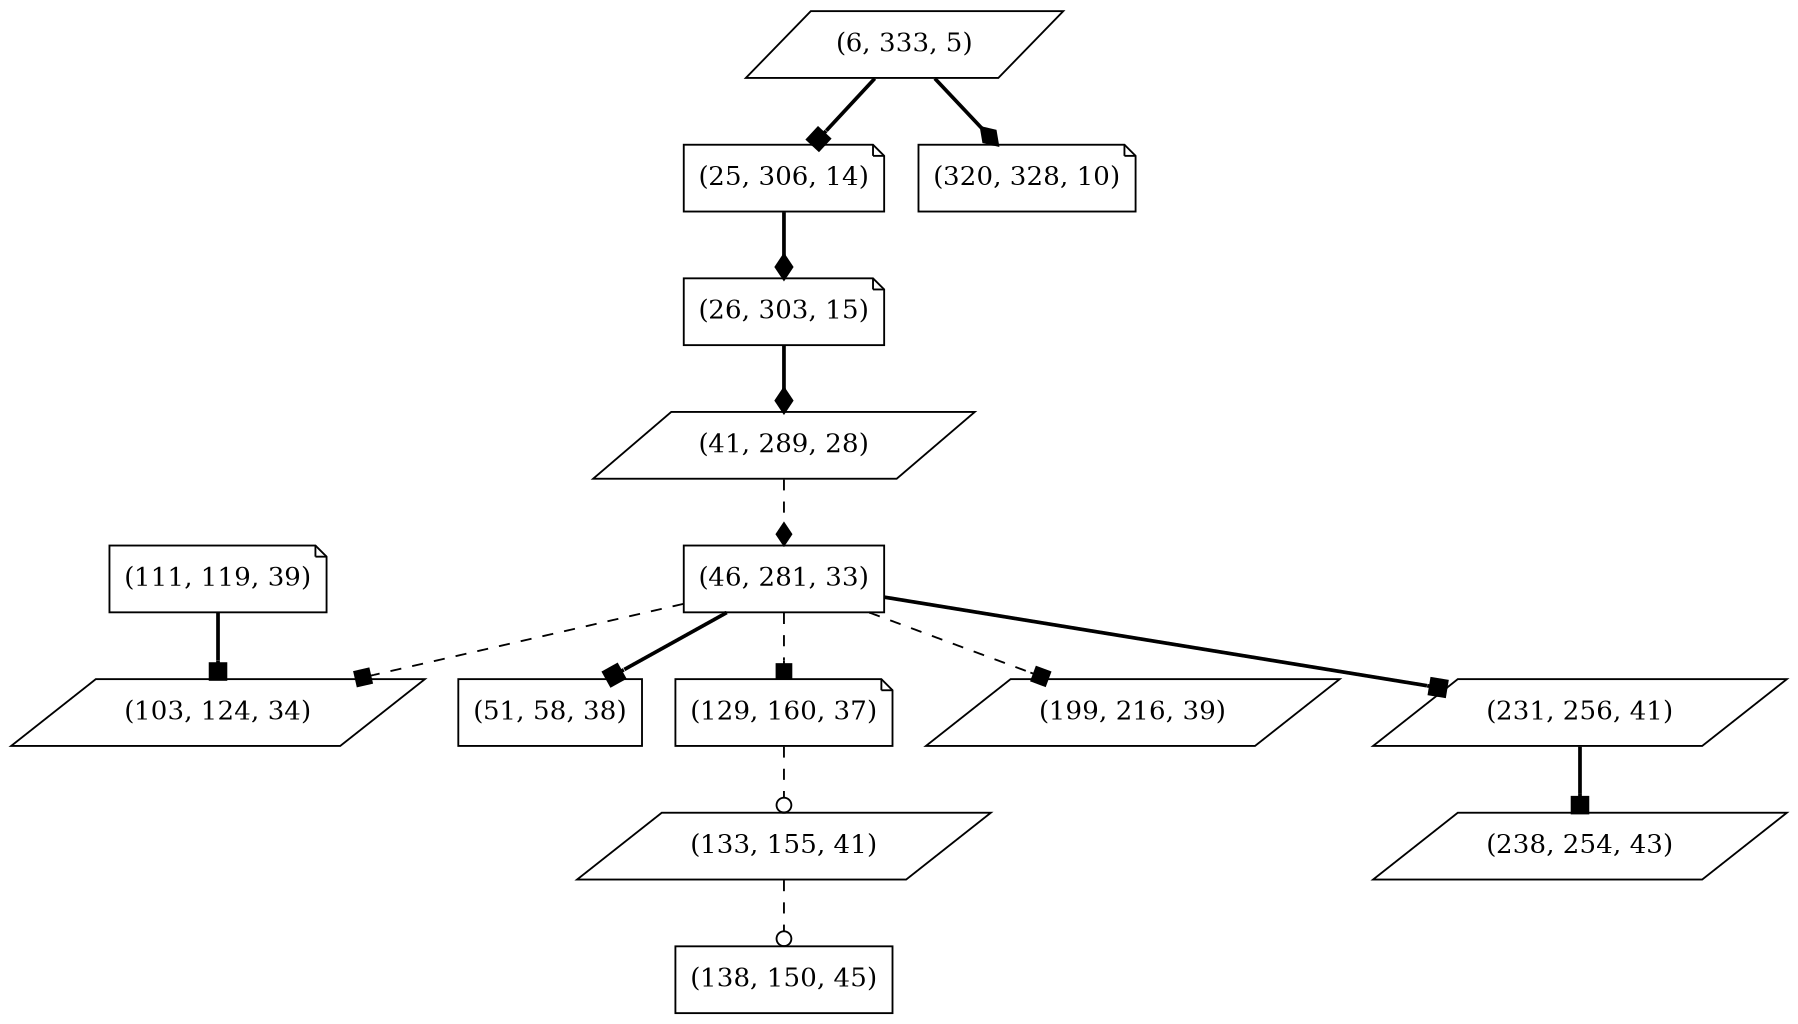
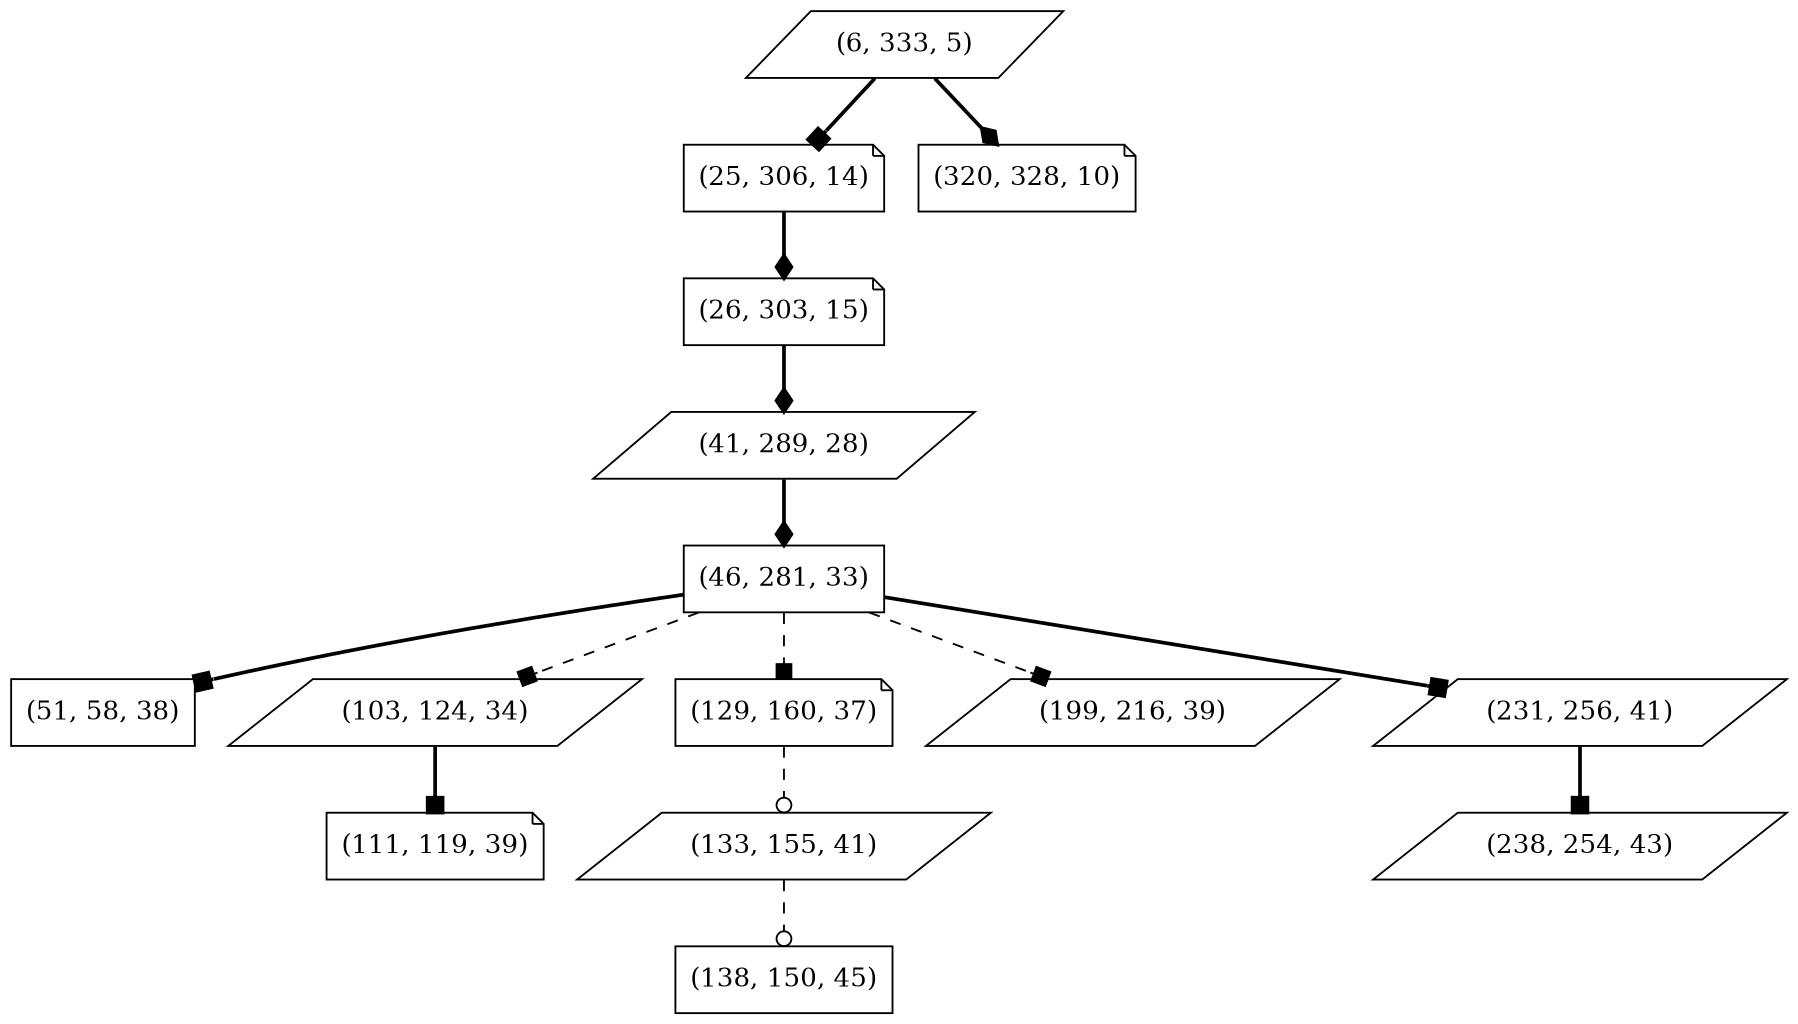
edge "(41, 289, 28)" -> "(46, 281, 33)": style dashed -> bold
edge "(111, 119, 39)" -> "(103, 124, 34)": reversed
